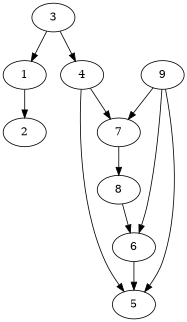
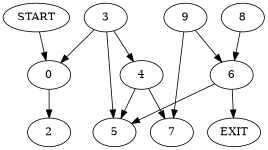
node "START": added
node "1": label "1" -> "0"
node "EXIT": added
edge "7" -> "8": removed
edge "9" -> "5": now "3" -> "5"
